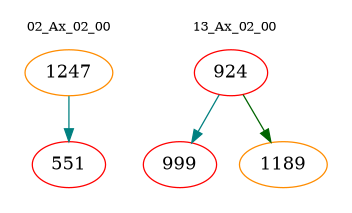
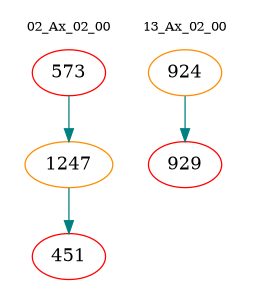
node "573": added
node "924": color red -> darkorange
node "551": label "551" -> "451"
node "999": label "999" -> "929"
node "1189": removed
